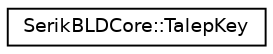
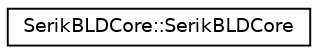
node "SerikBLDCore::TalepKey": label "SerikBLDCore::TalepKey" -> "SerikBLDCore::SerikBLDCore"
